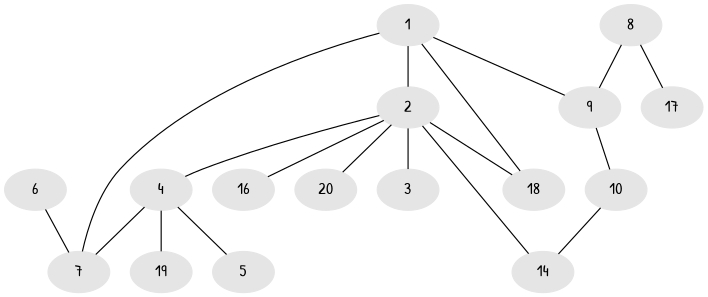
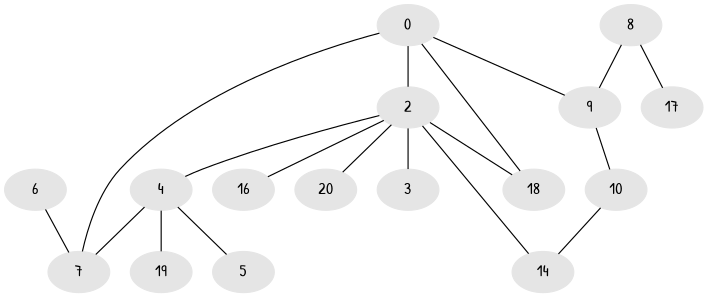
node "1": label "1" -> "0"
